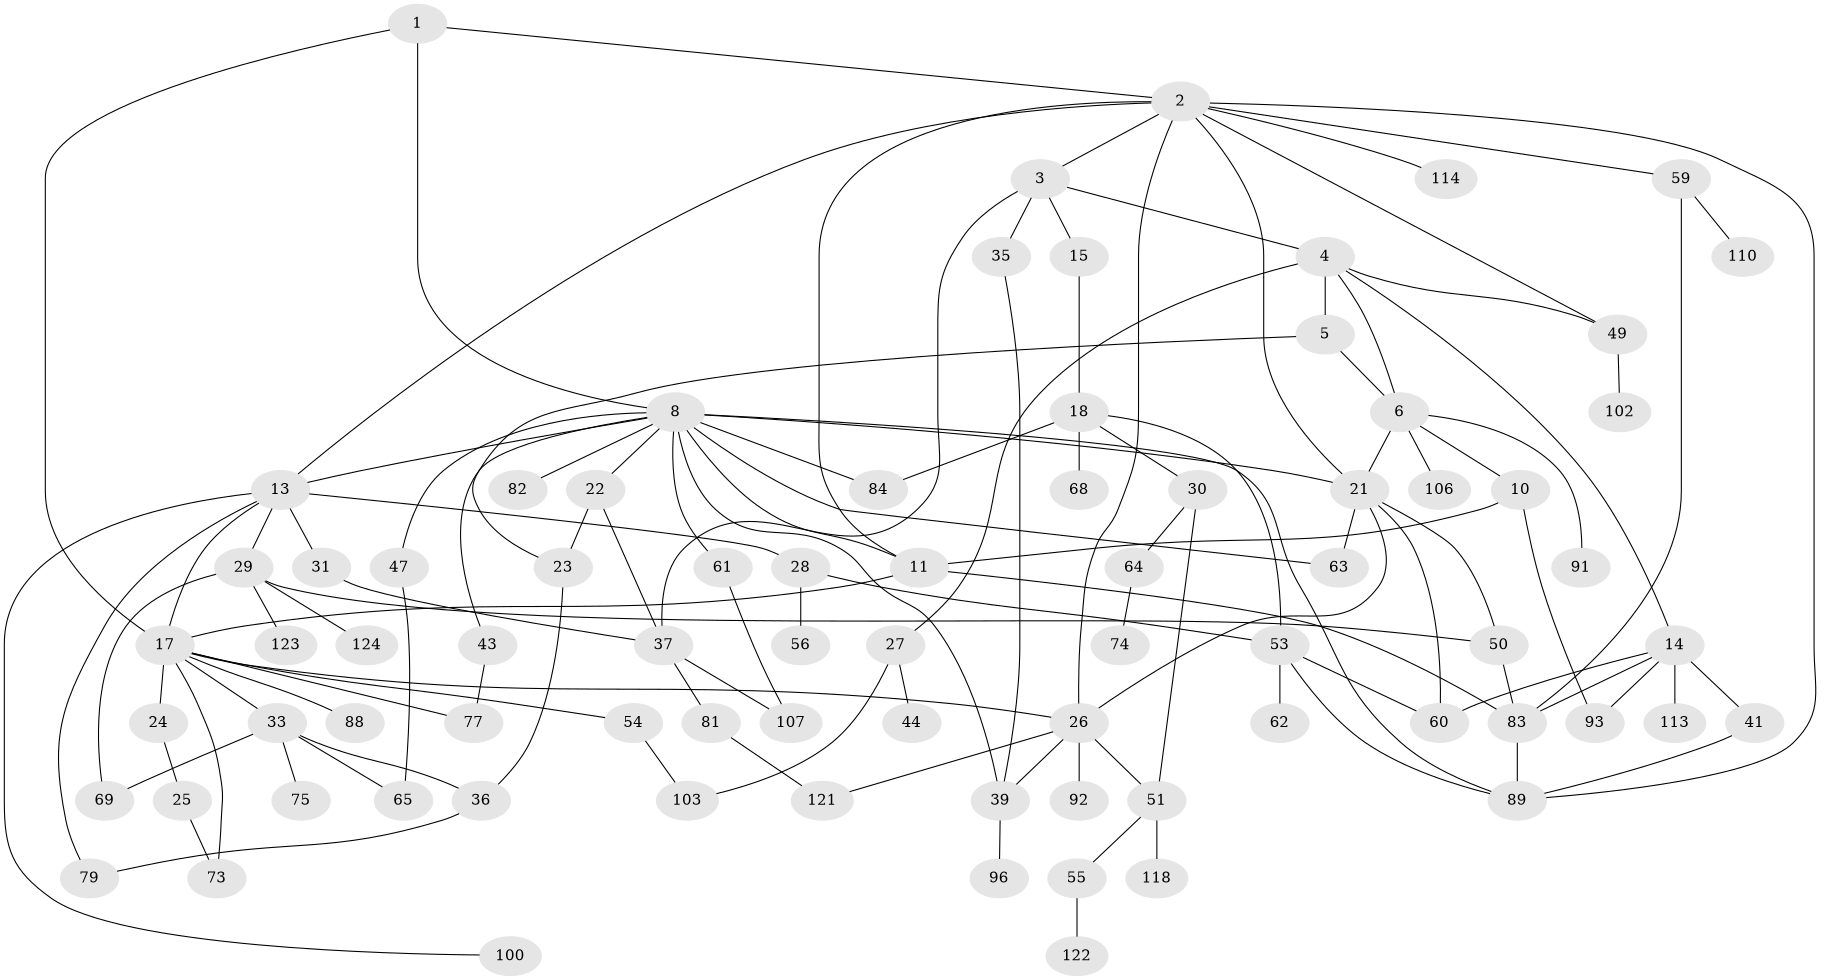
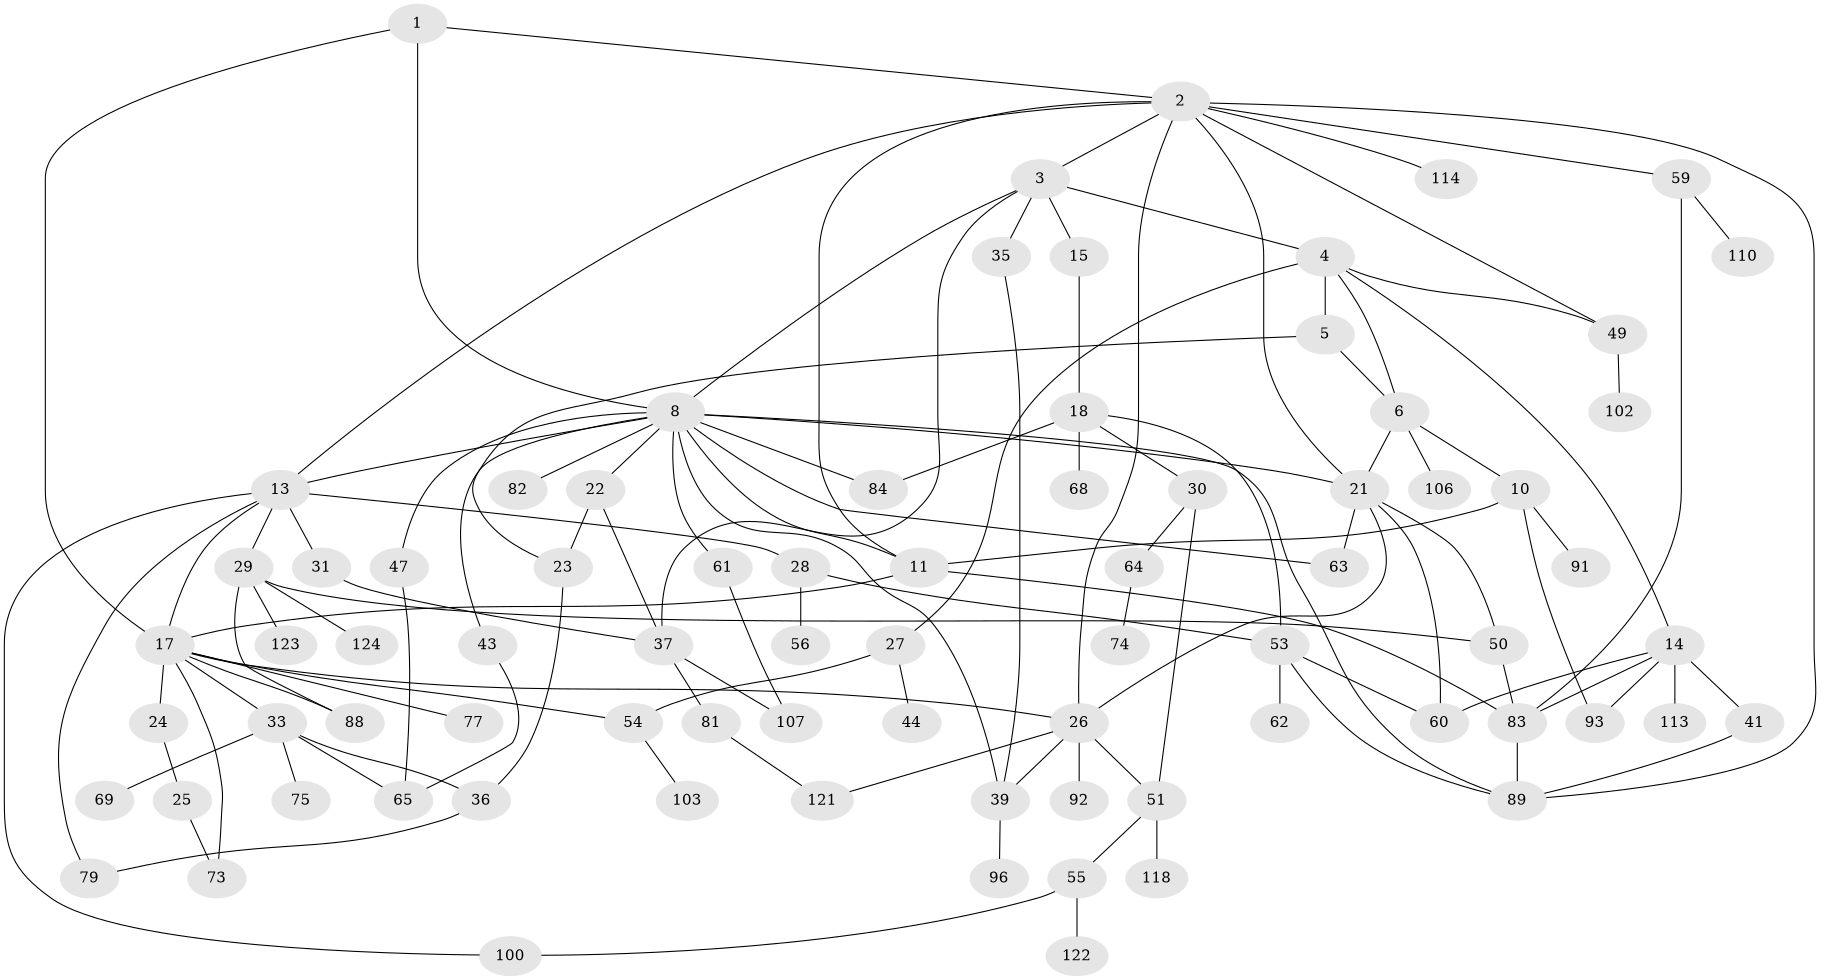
edge "3" -- "8": added
edge "6" -- "91": now "10" -- "91"
edge "29" -- "69": now "29" -- "88"
edge "43" -- "77": now "43" -- "65"
edge "27" -- "103": now "27" -- "54"
edge "55" -- "100": added
